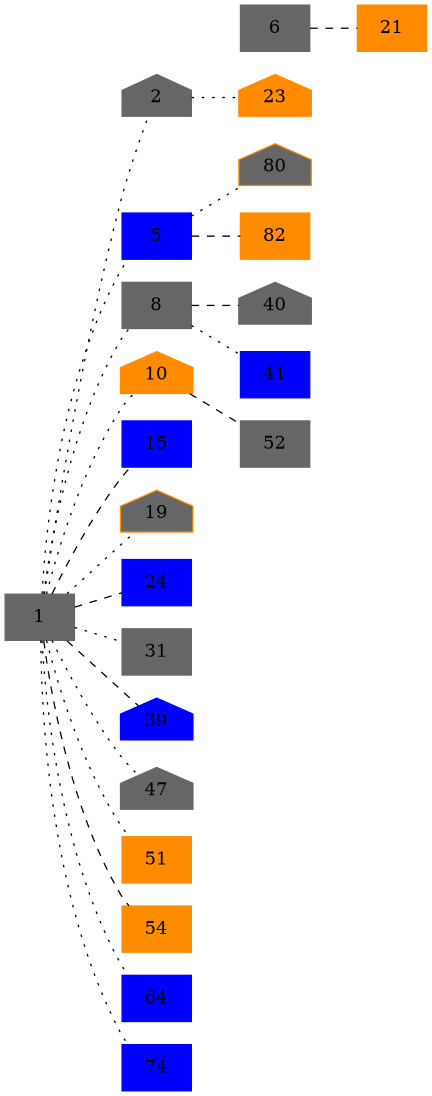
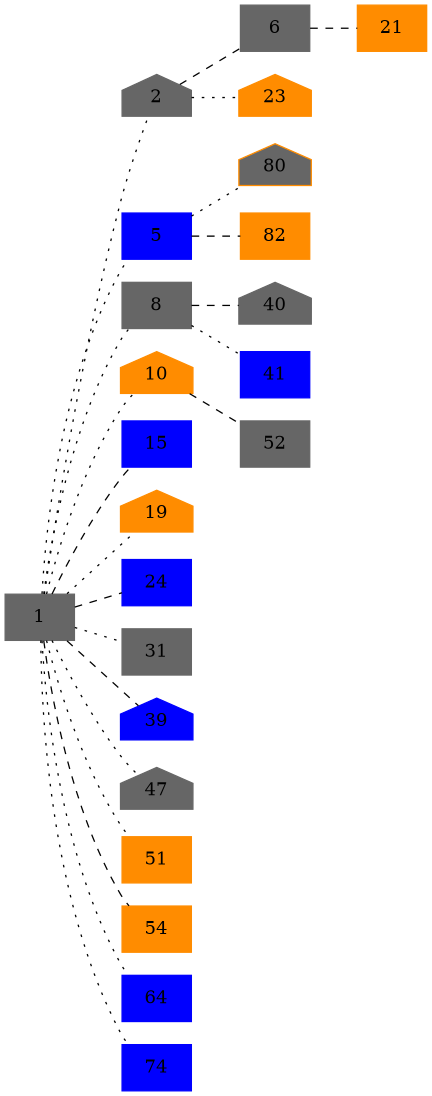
edge "6" -- "2": added
node "19": fillcolor gray40 -> darkorange
